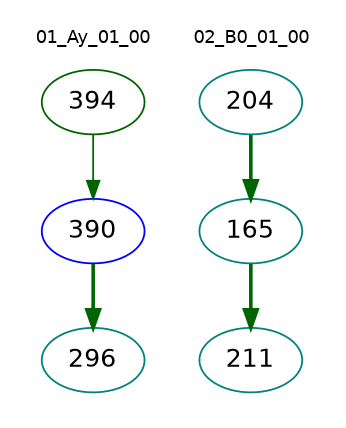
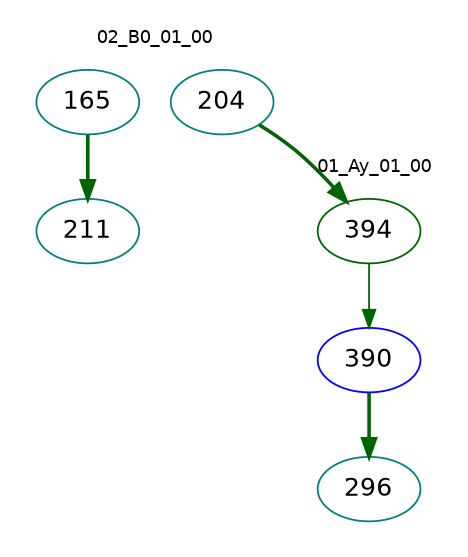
edge "204" -> "165": now "204" -> "394"
